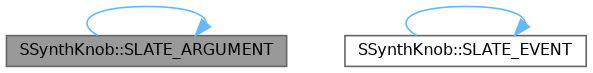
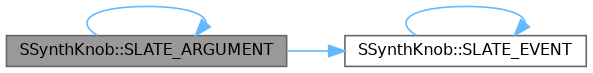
edge "SSynthKnob::SLATE_ARGUMENT" -> "SSynthKnob::SLATE_EVENT": added
